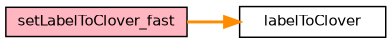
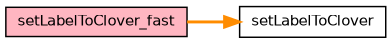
node "labelToClover": label "labelToClover" -> "setLabelToClover"
